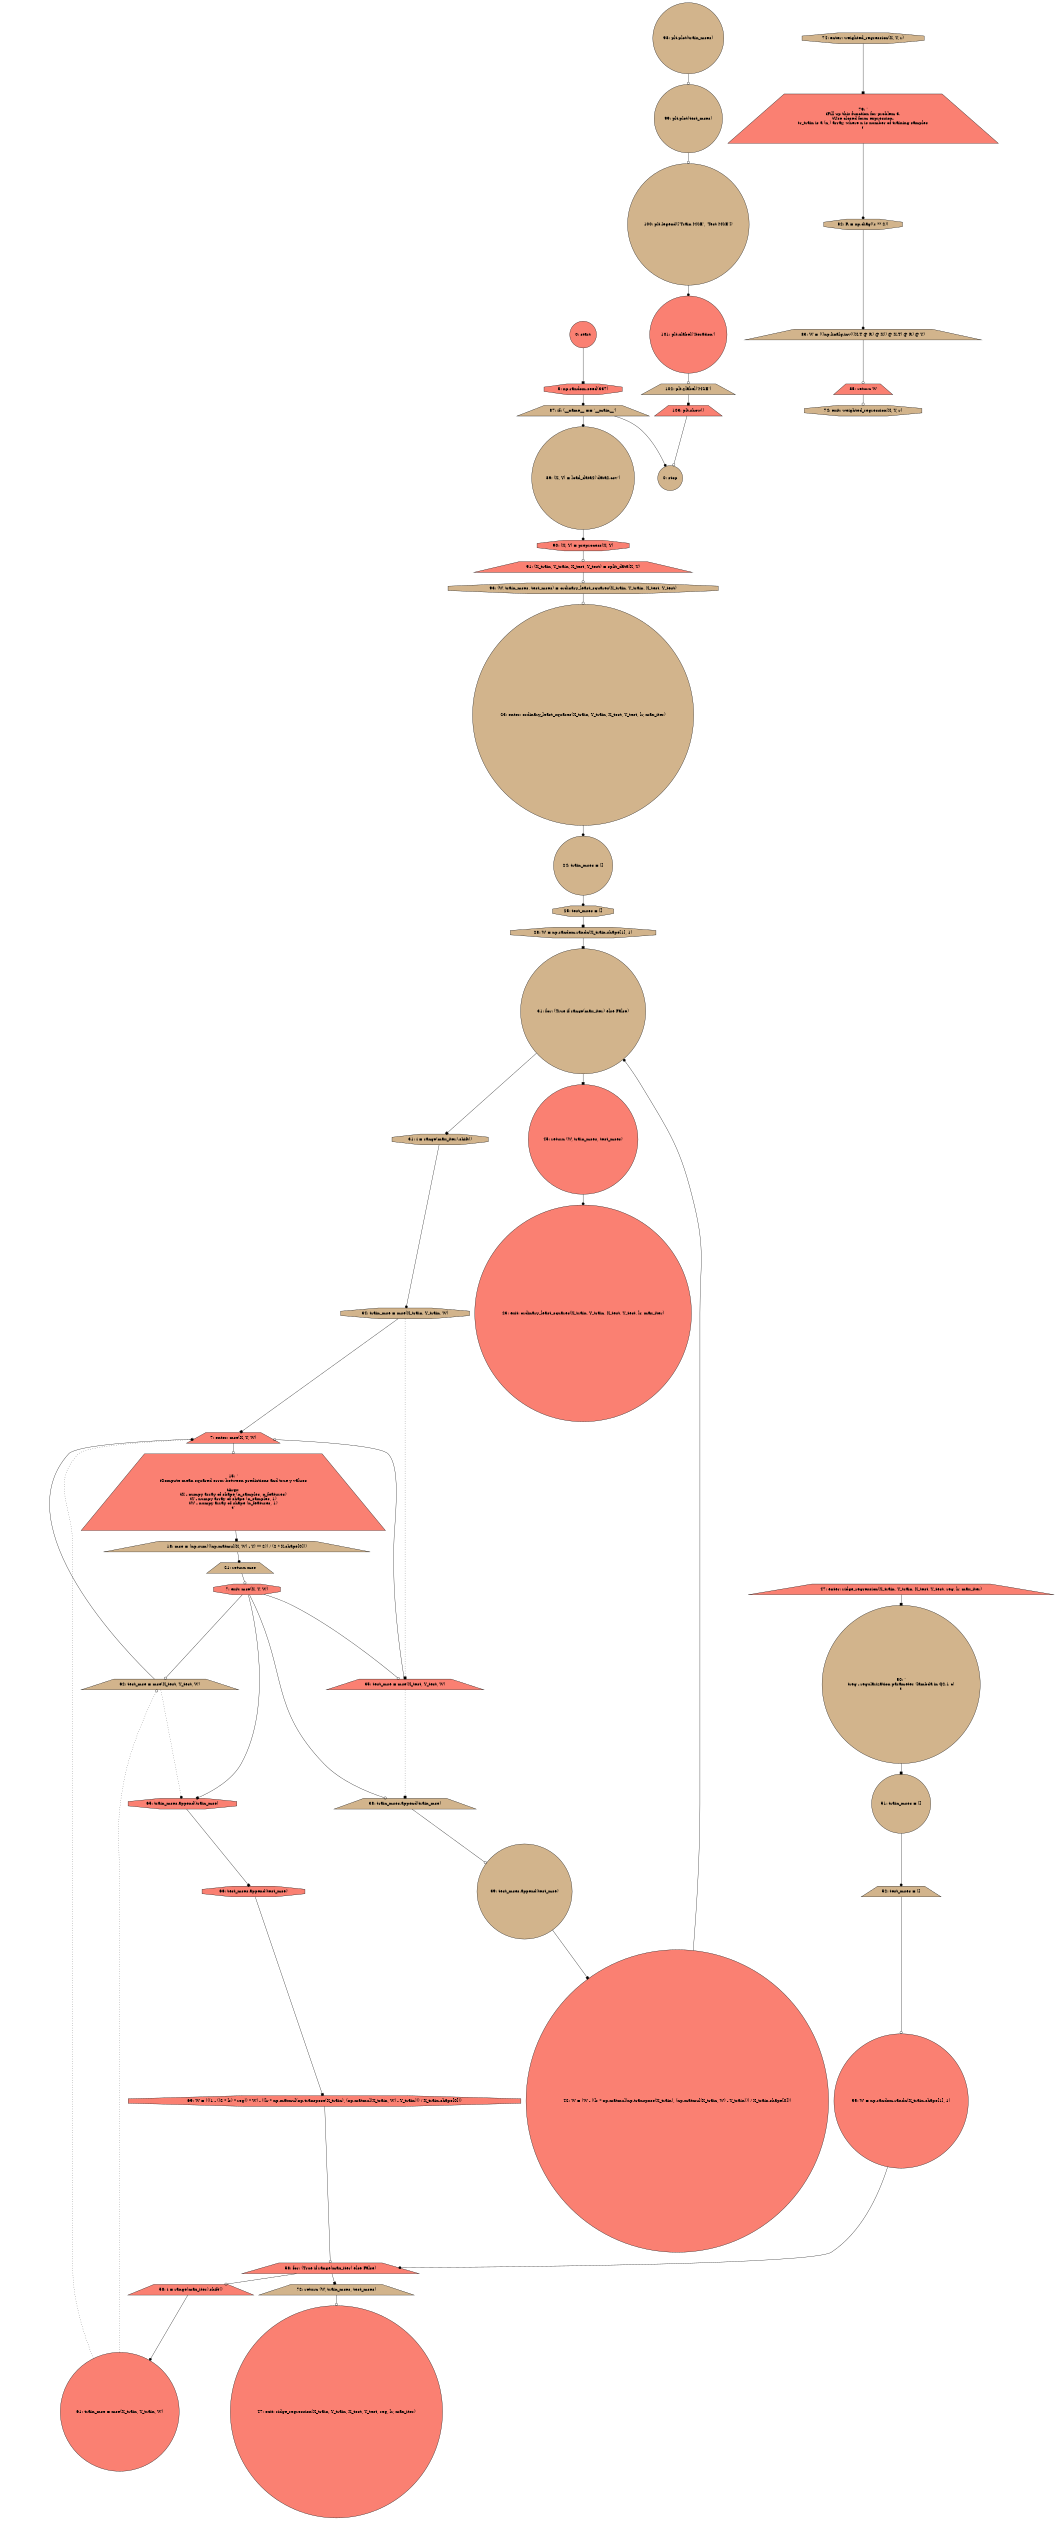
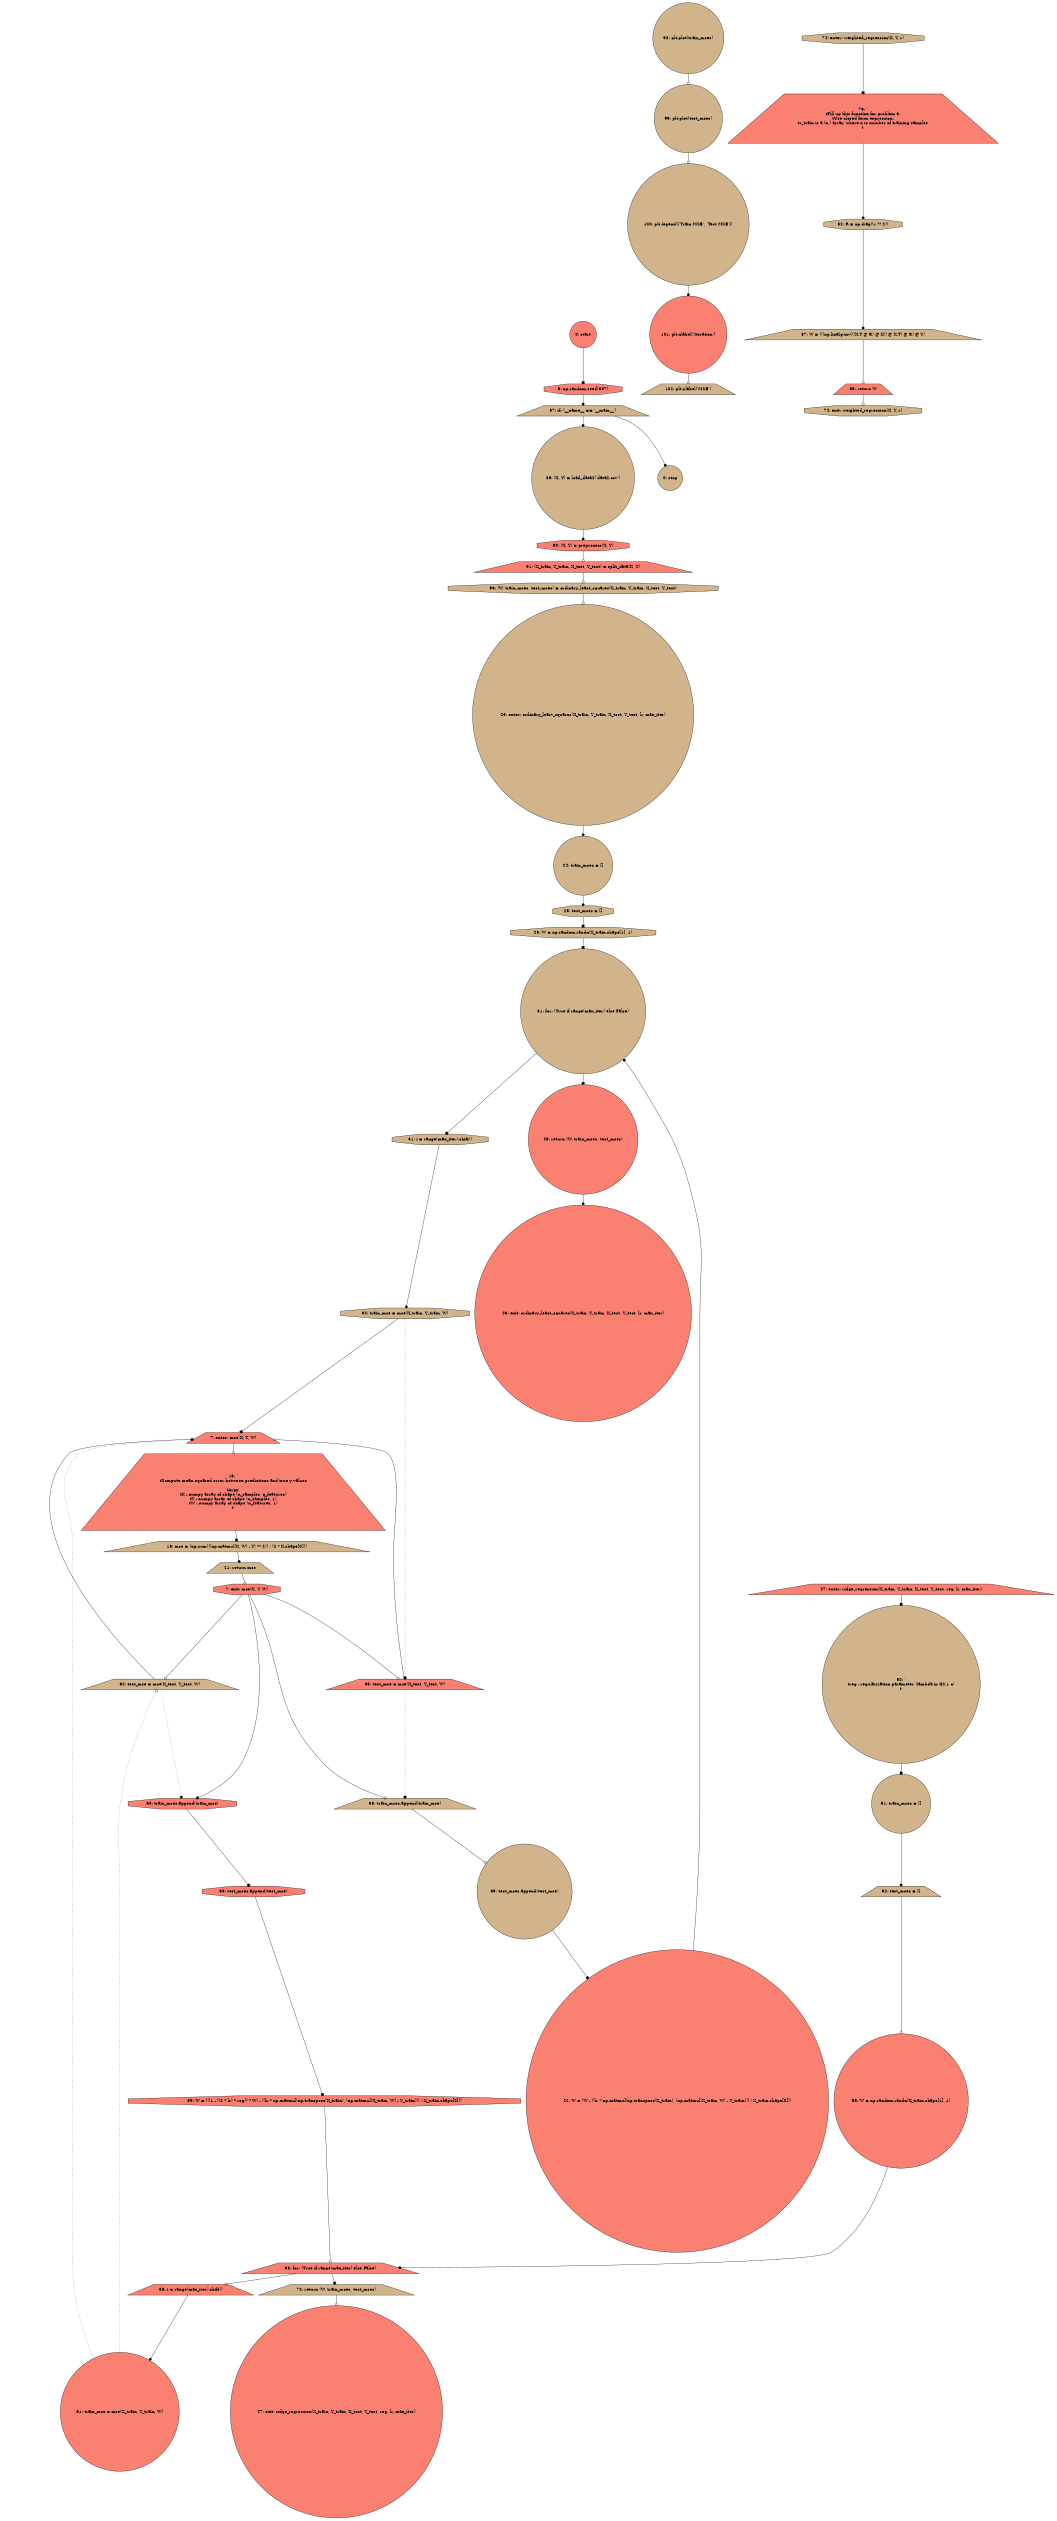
node "83: W = (((np.linalg.inv(((X.T @ R) @ X)) @ X.T) @ R) @ Y)": label "83: W = (((np.linalg.inv(((X.T @ R) @ X)) @ X.T) @ R) @ Y)" -> "87: W = (((np.linalg.inv(((X.T @ R) @ X)) @ X.T) @ R) @ Y)"
node "103: plt.show()": removed
